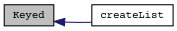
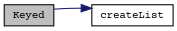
edge "createList" -> "Keyed": reversed
